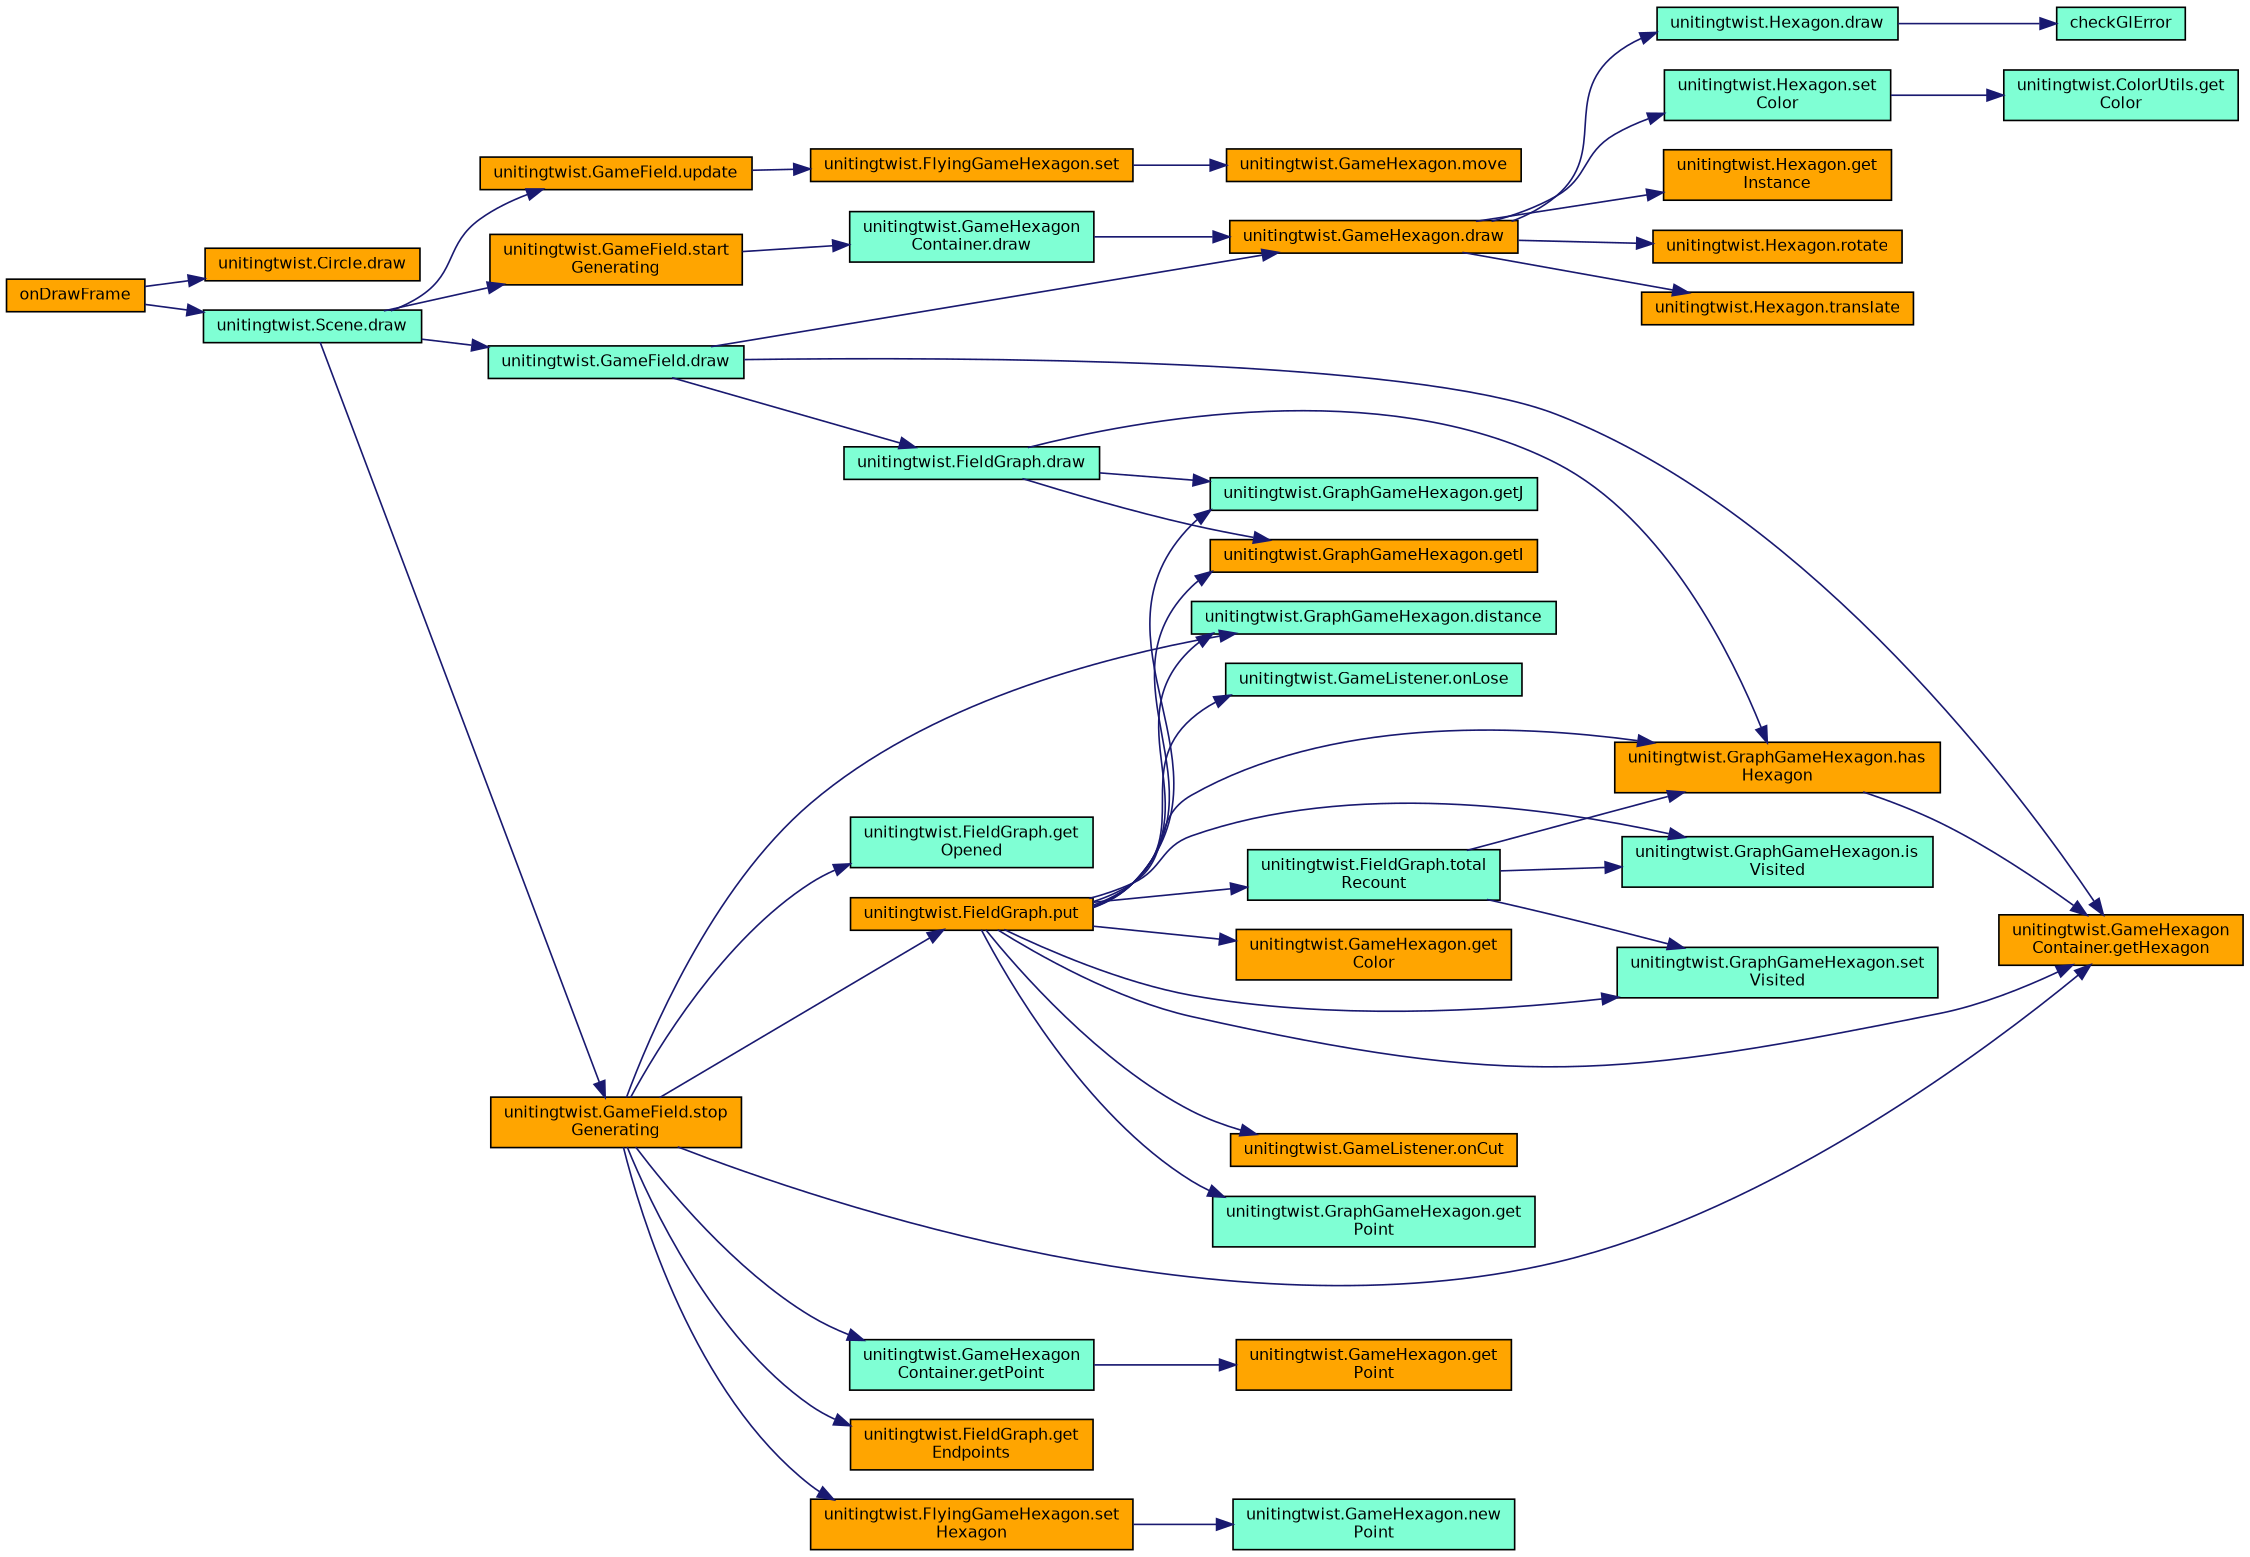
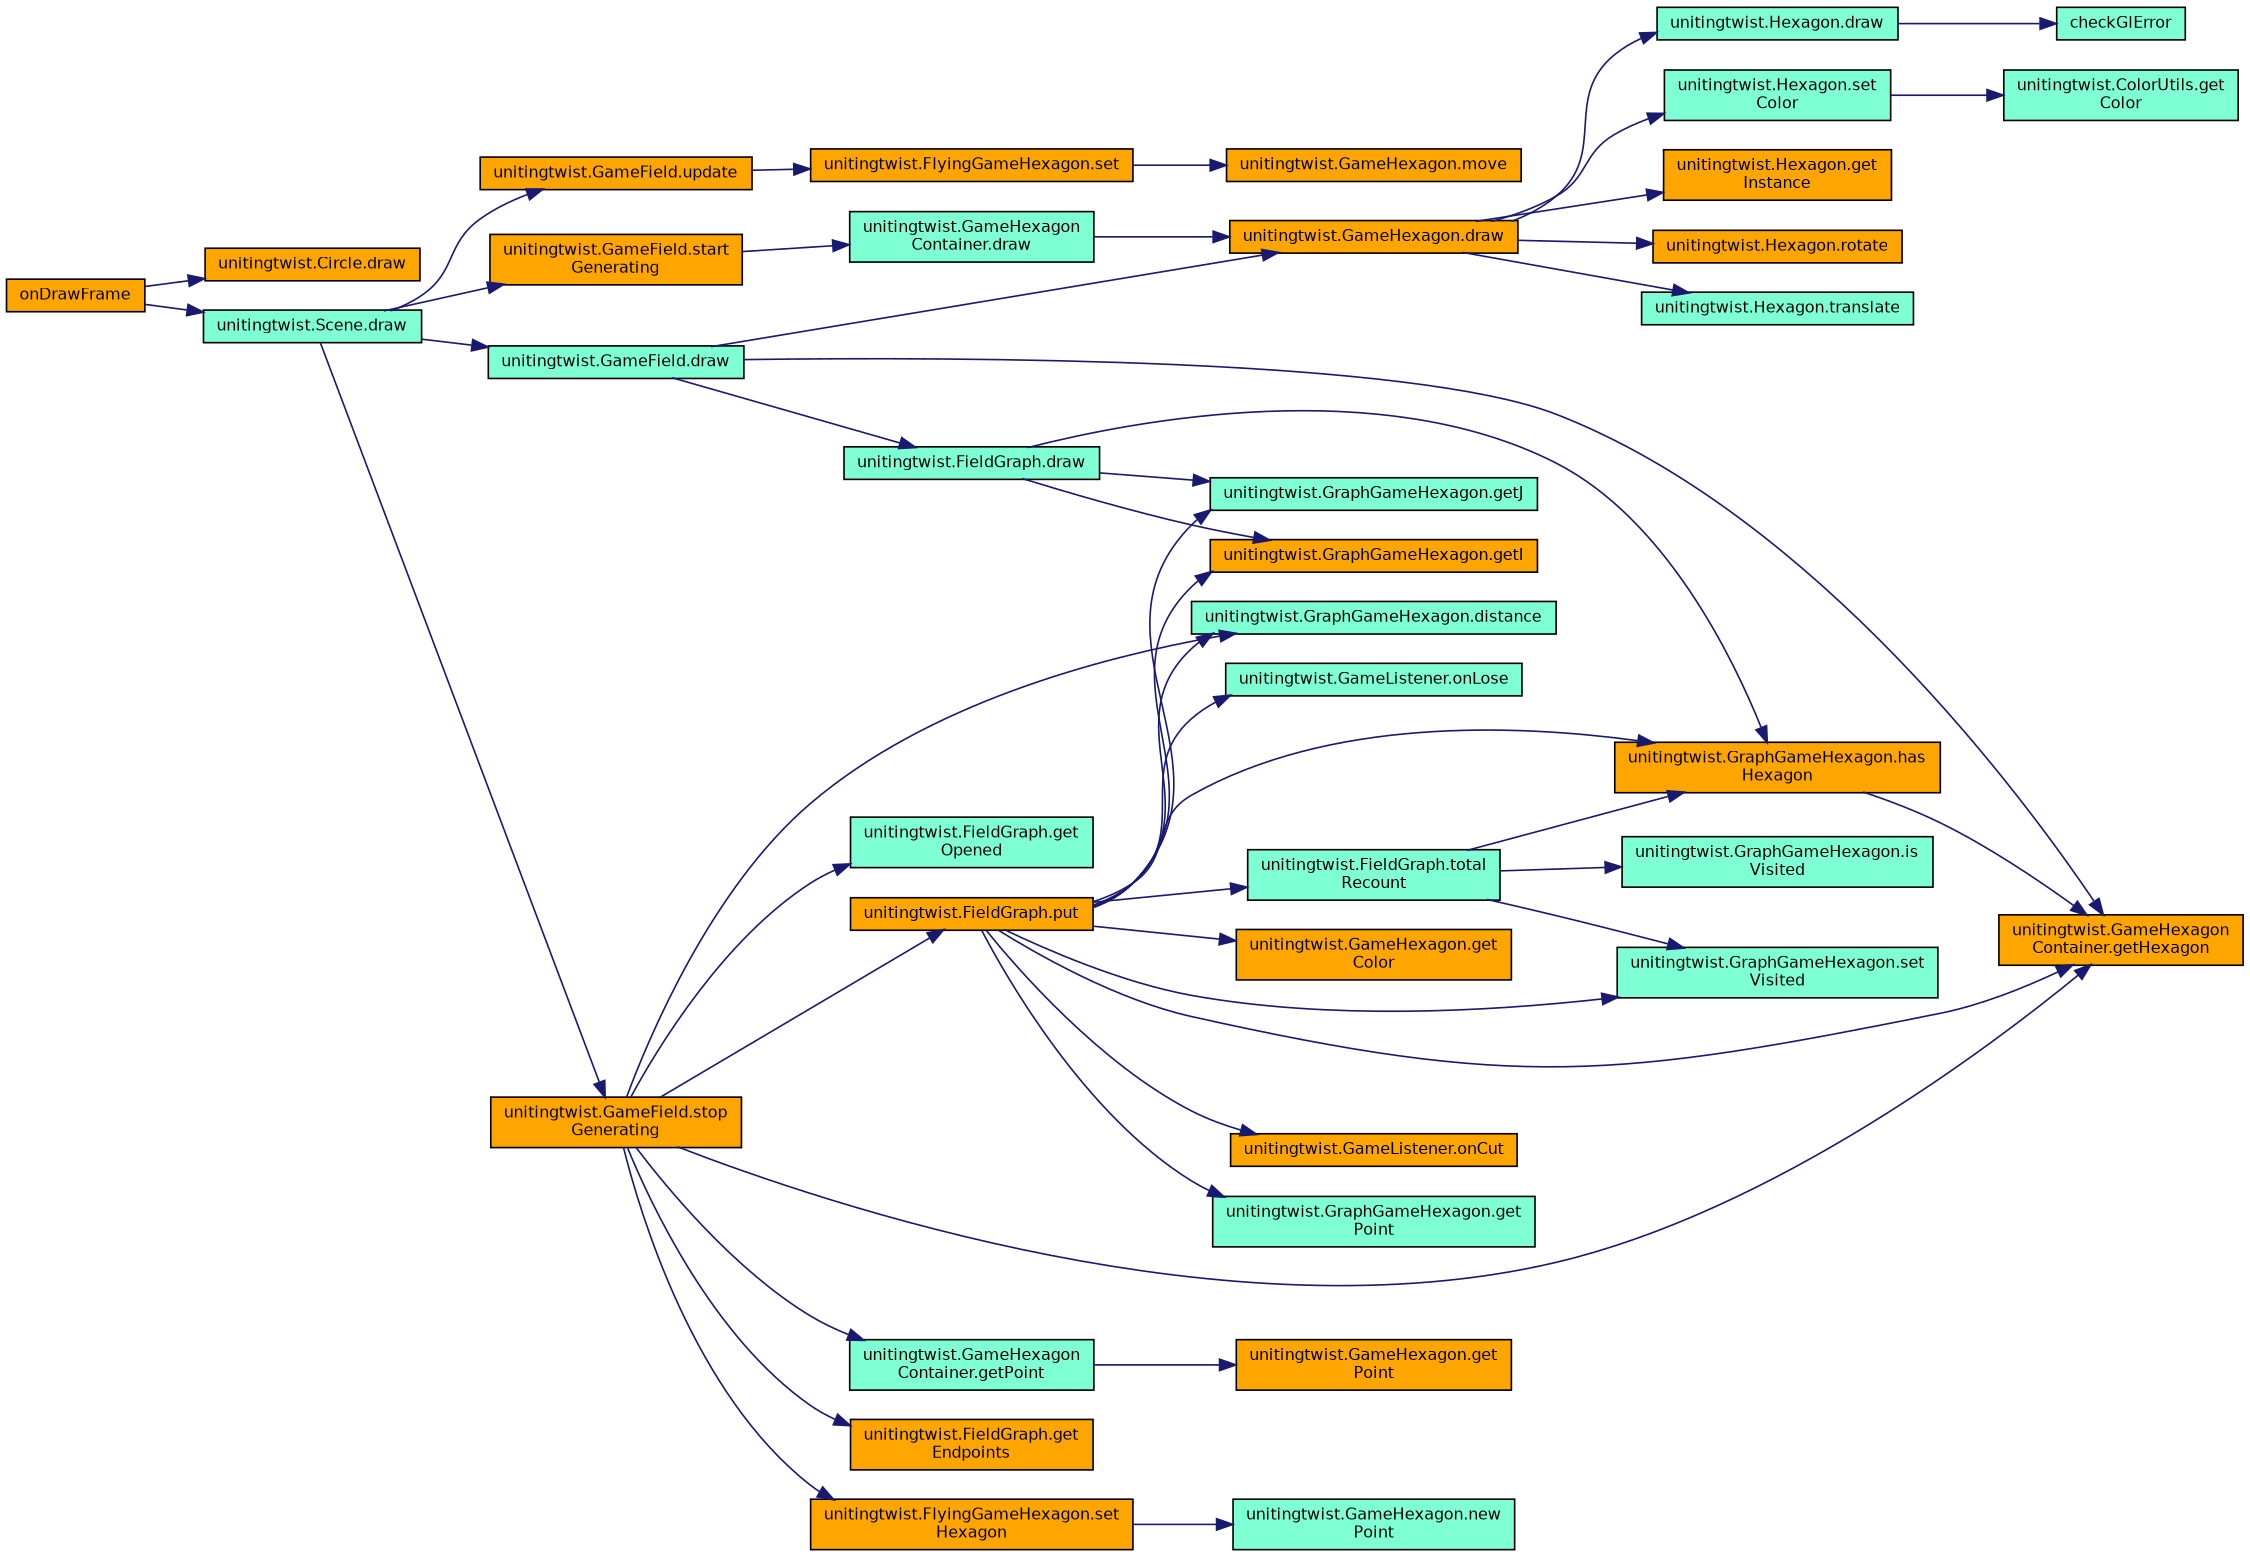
node "unitingtwist.Hexagon.translate": fillcolor orange -> aquamarine
edge "unitingtwist.FieldGraph.put" -> "unitingtwist.GraphGameHexagon.is Visited": removed
